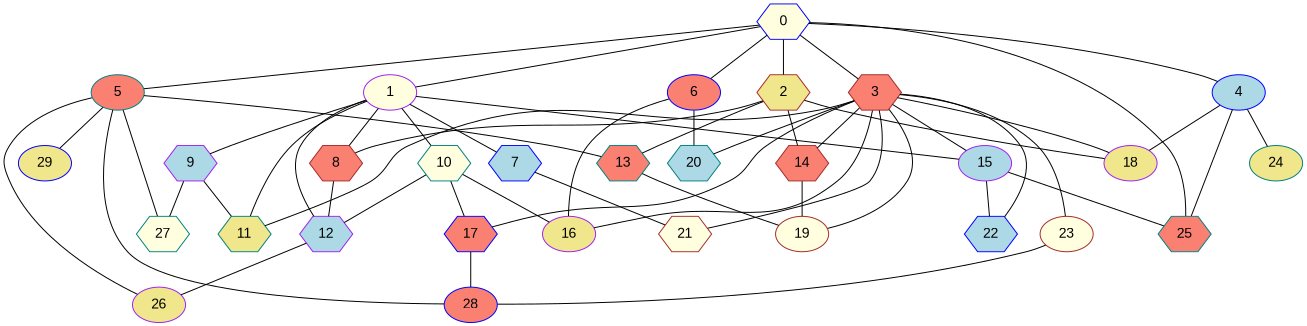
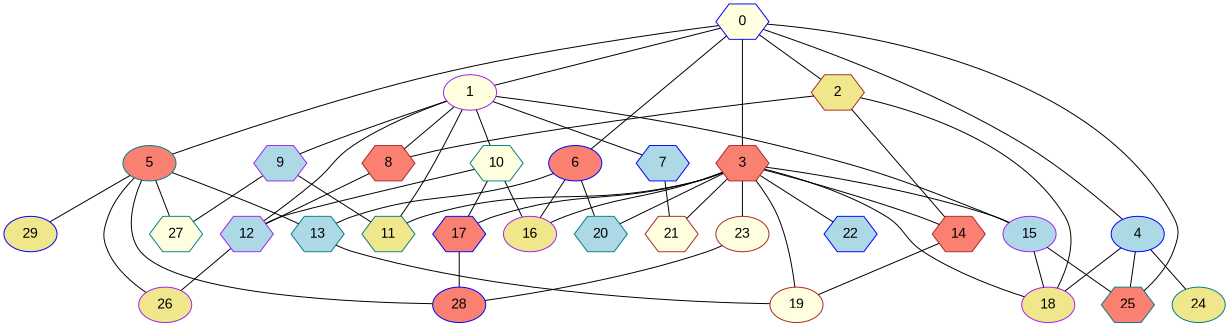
edge "2" -- "13": now "6" -- "13"
node "13": fillcolor salmon -> lightblue
edge "15" -- "22": now "15" -- "18"
